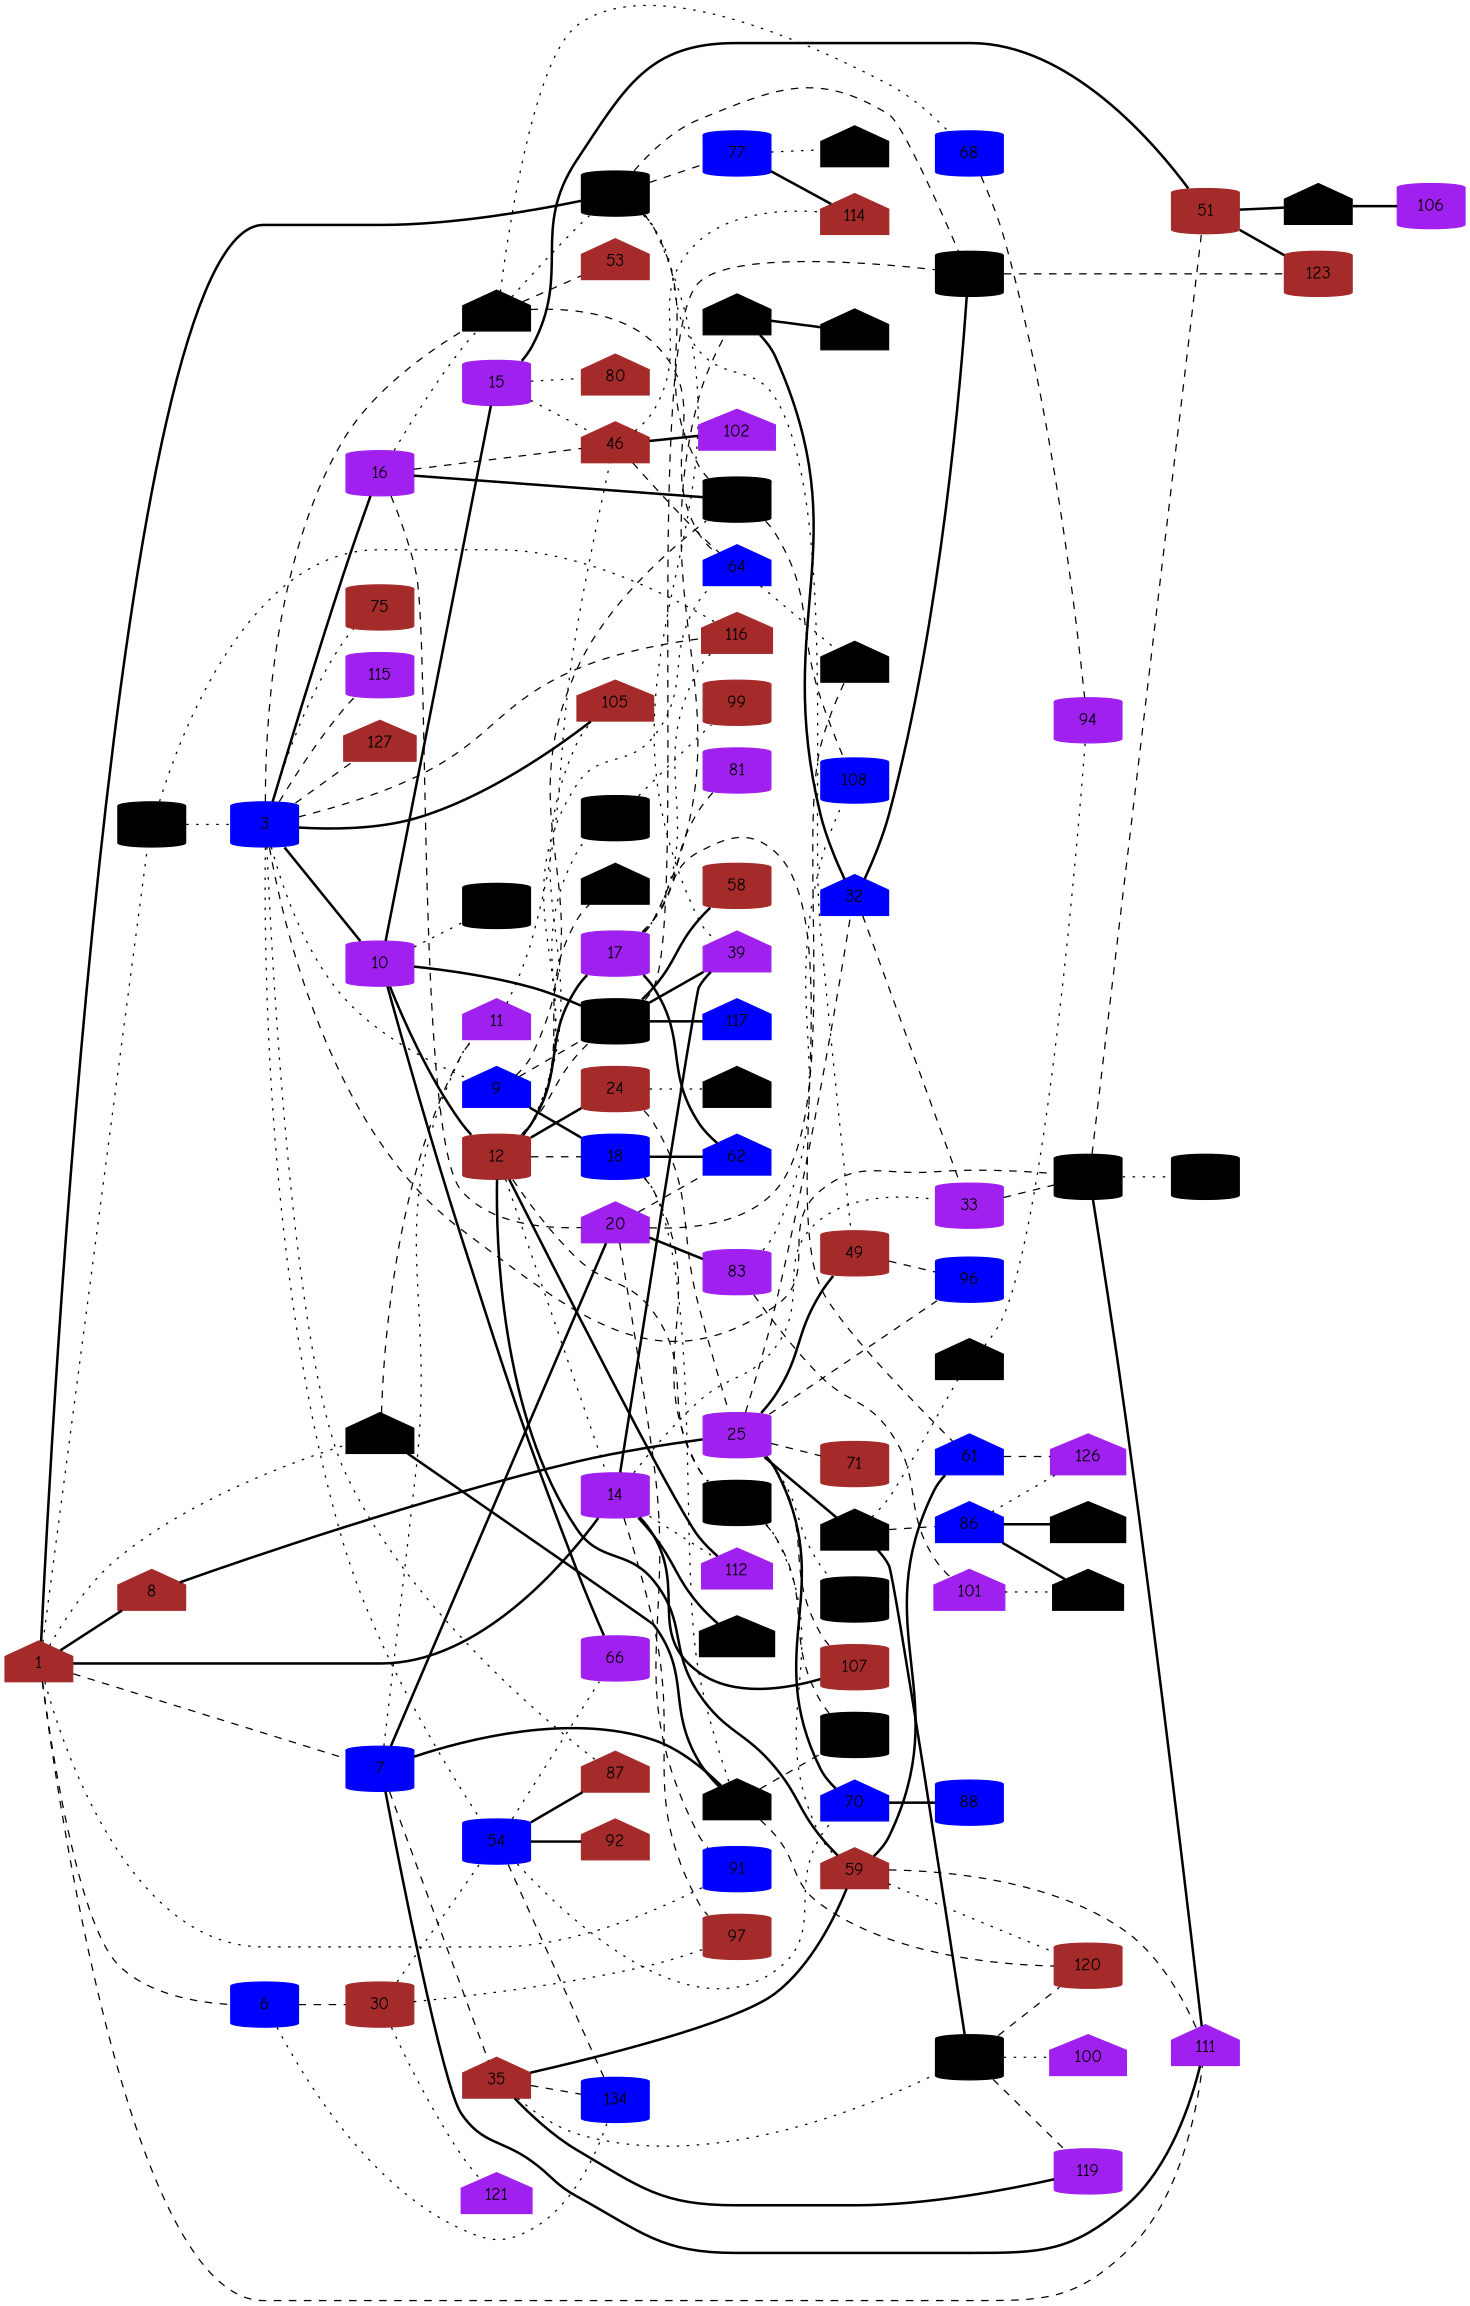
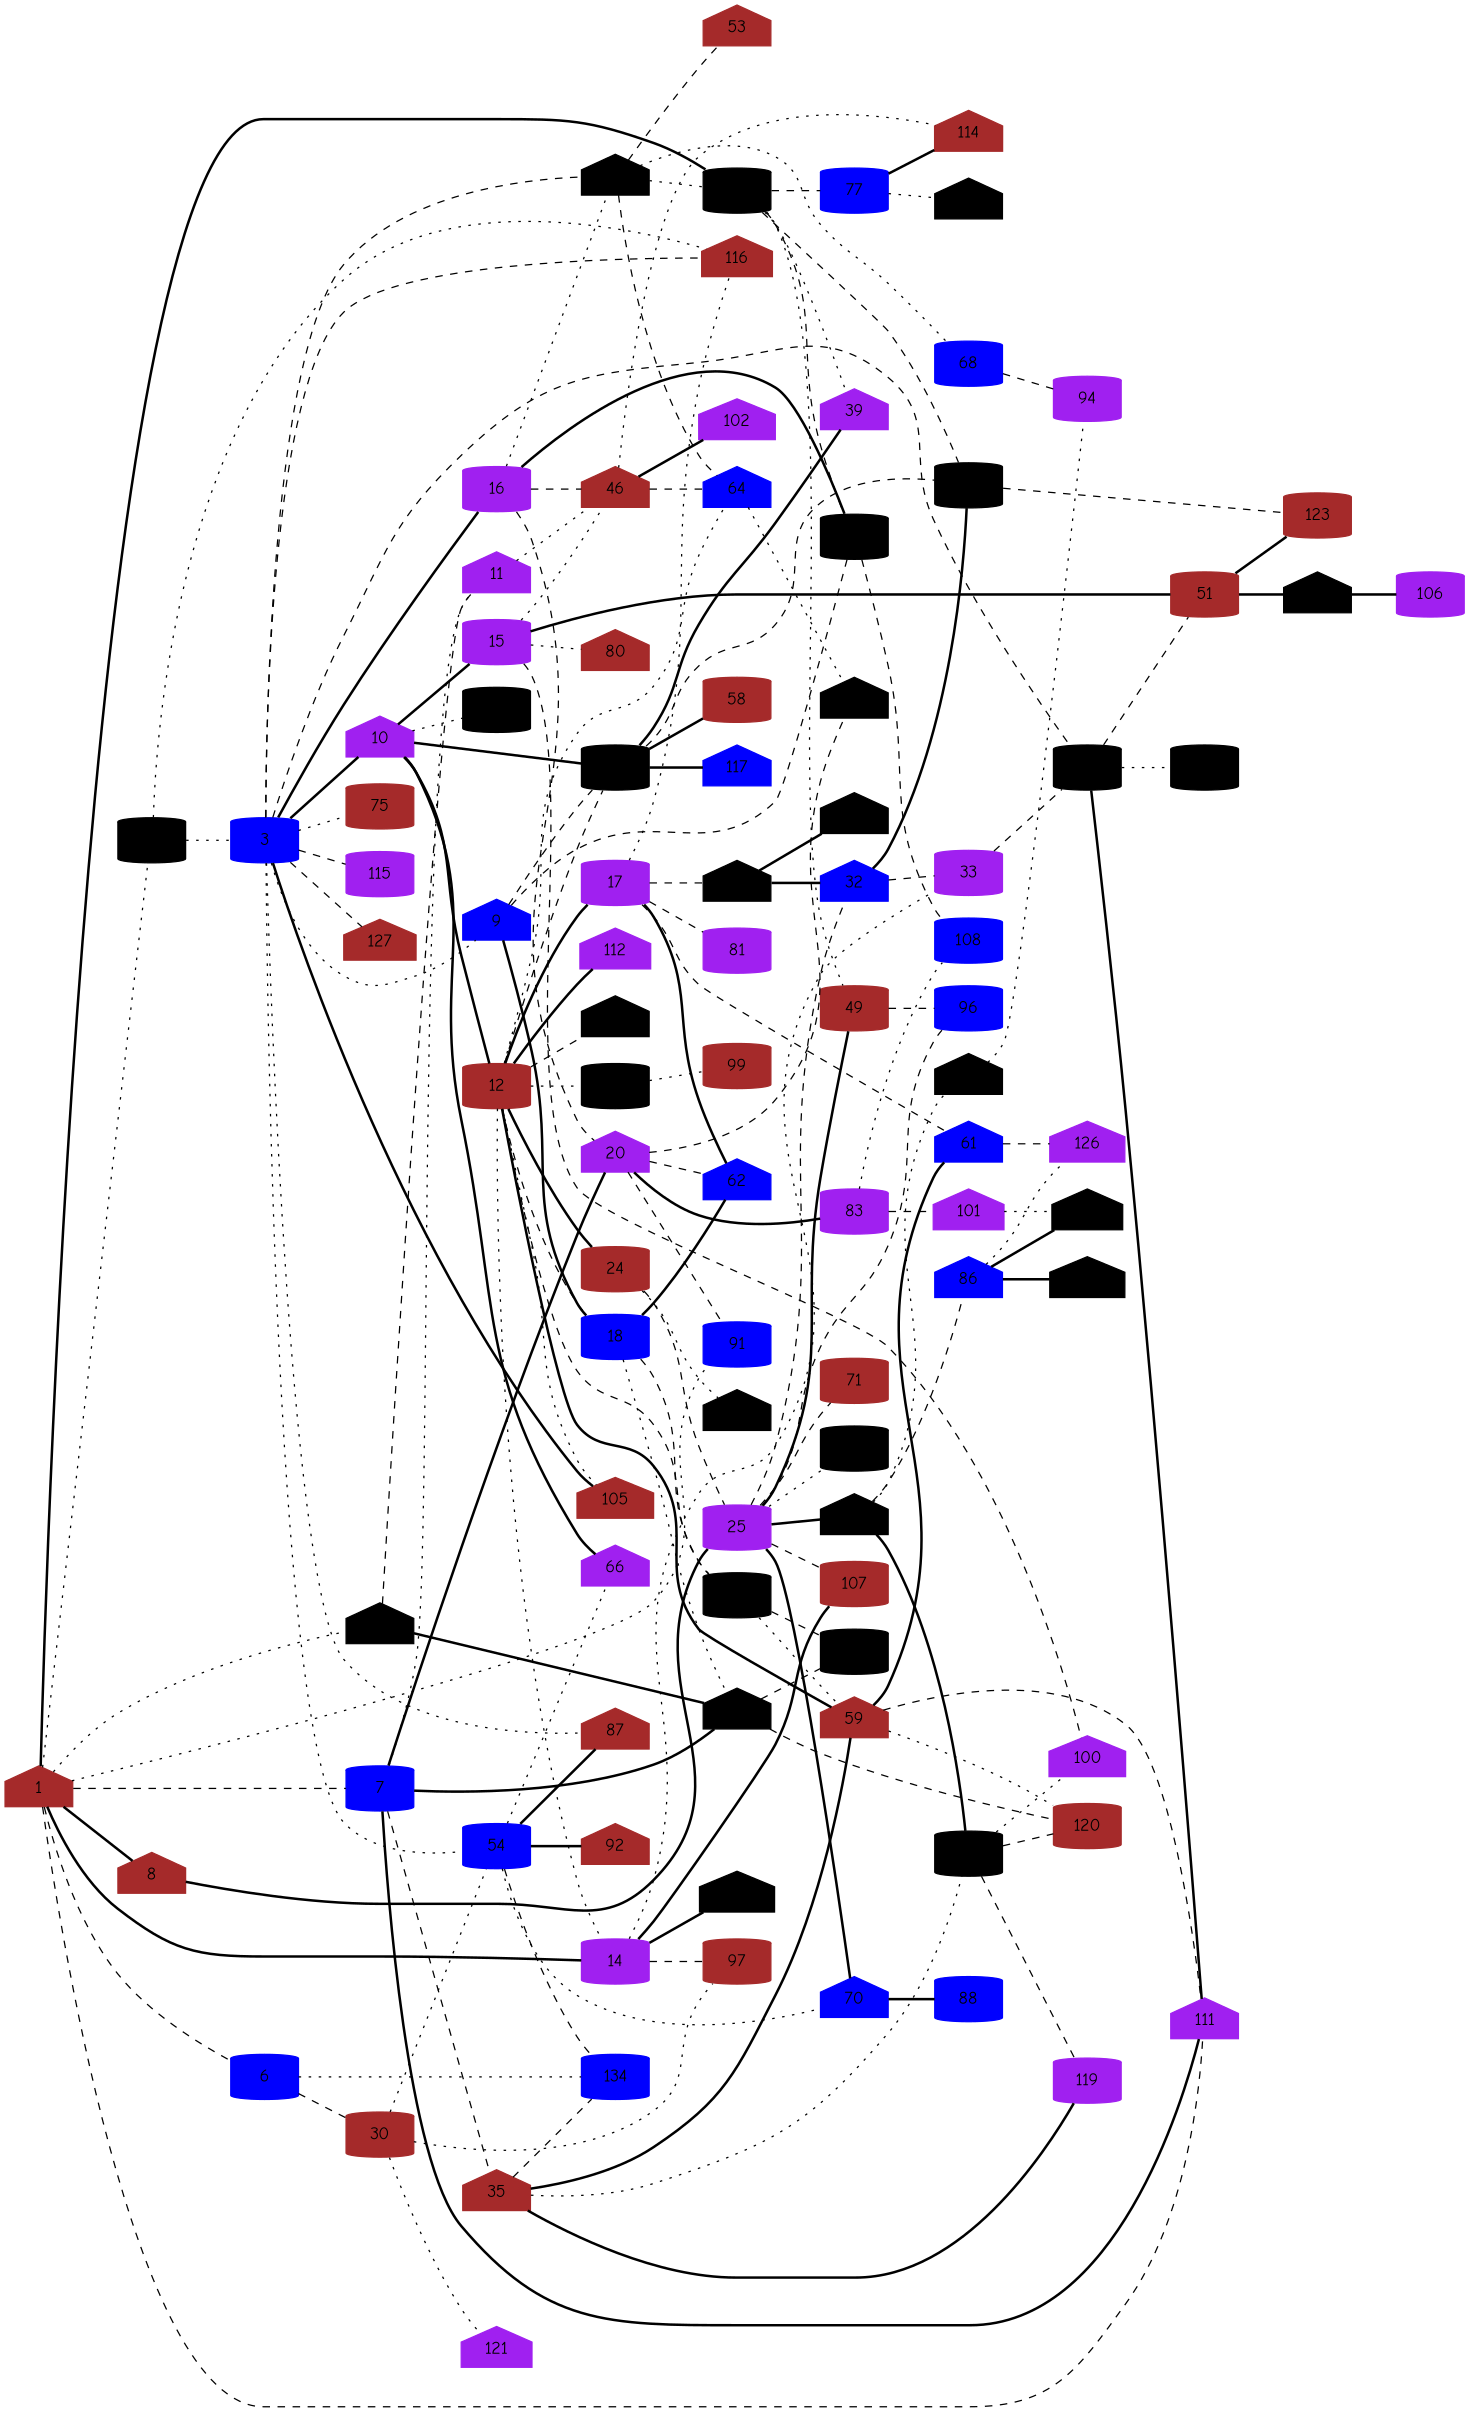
node "10": shape cylinder -> house
edge "39" -- "14": removed
edge "15" -- "100": added
edge "14" -- "112": removed
node "66": shape cylinder -> house
